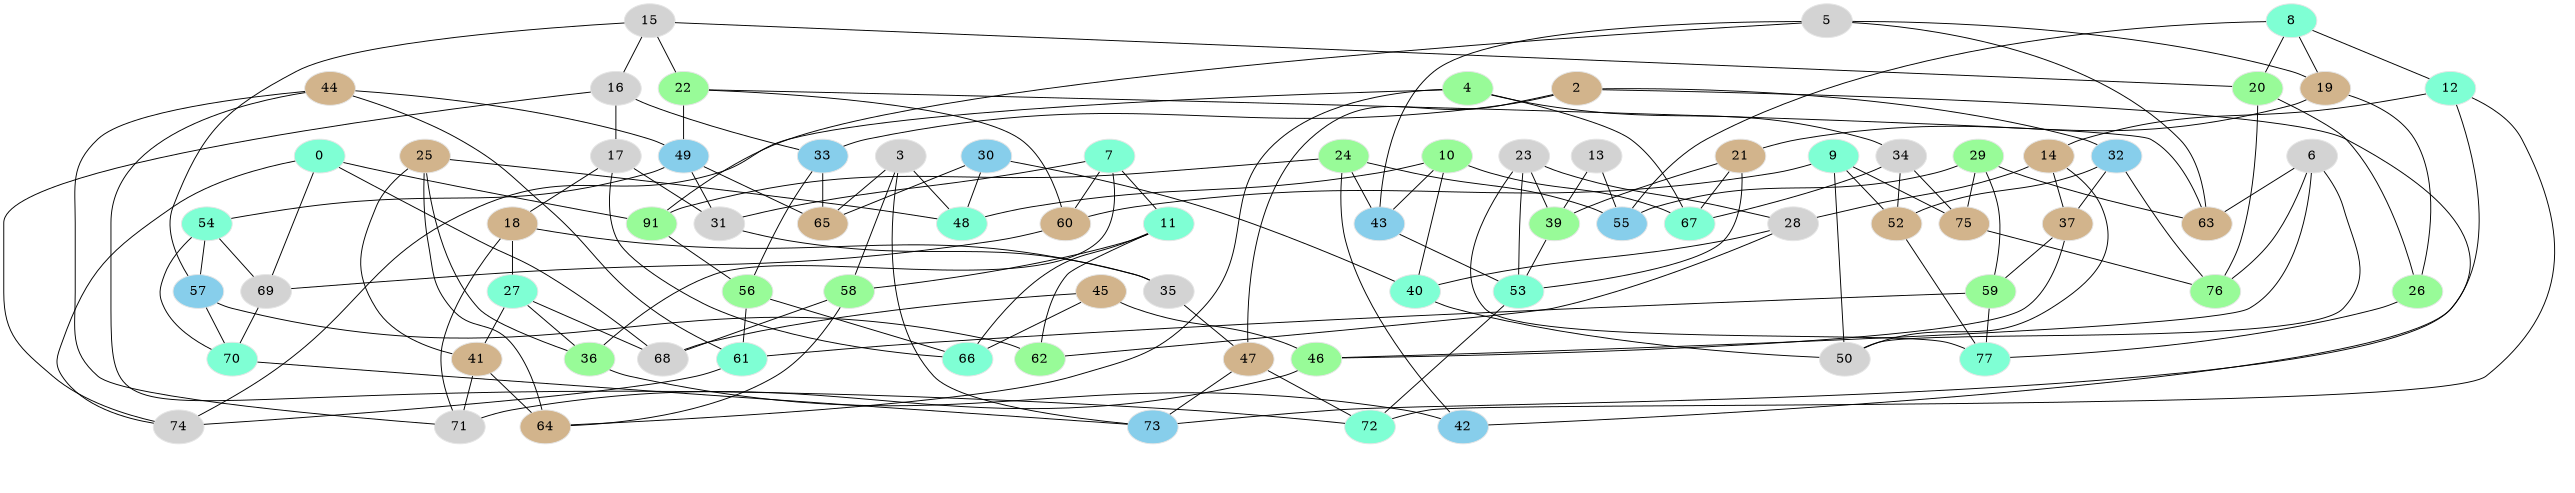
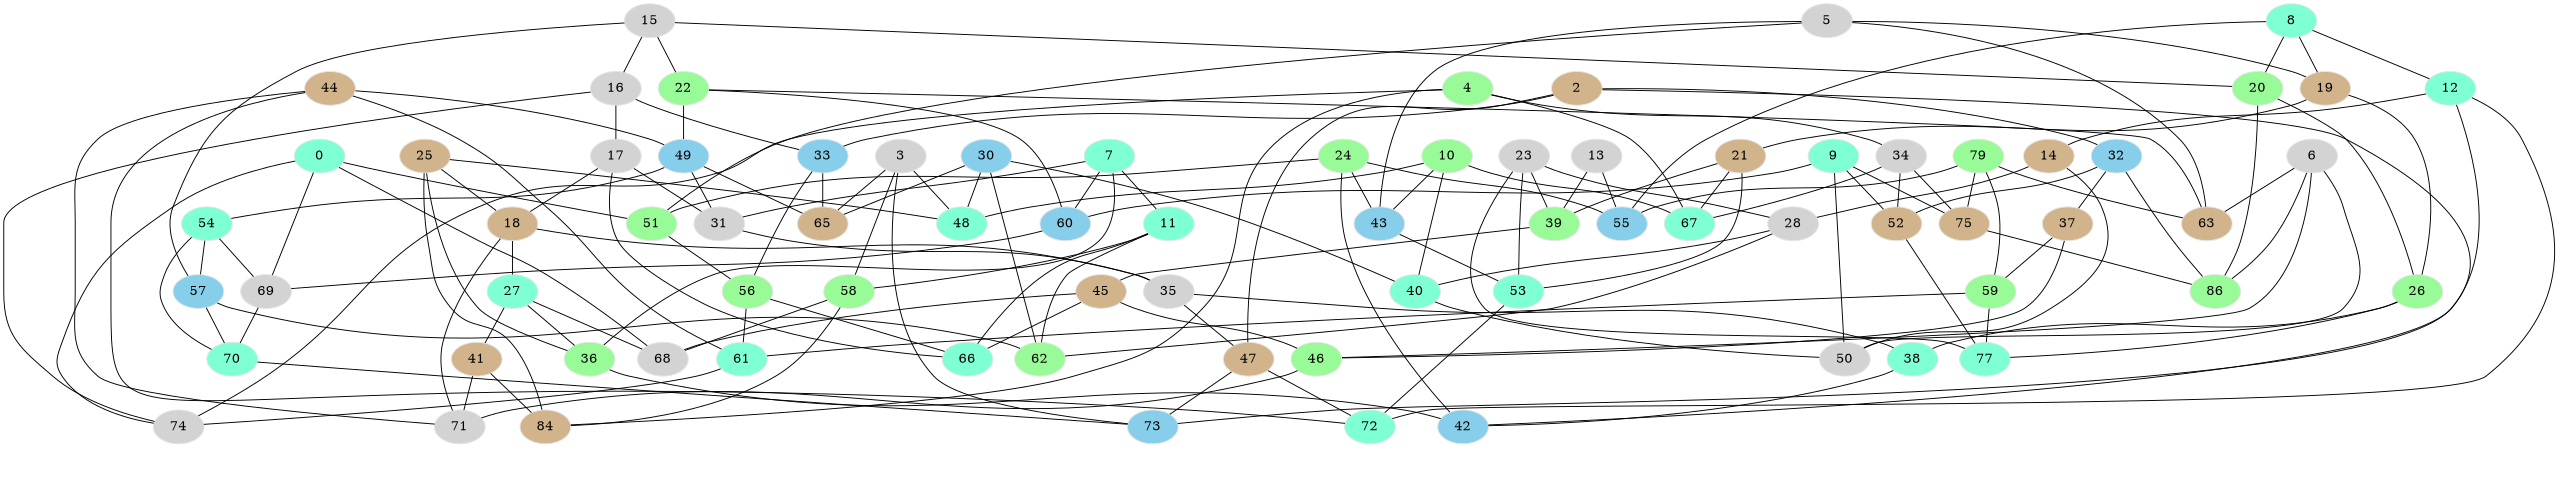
node "29": label "29" -> "79"
edge "14" -- "37": removed
node "91": label "91" -> "51"
node "60": fillcolor tan -> skyblue
edge "30" -- "62": added
edge "39" -- "53": now "39" -- "45"
edge "25" -- "41": now "25" -- "18"
node "76": label "76" -> "86"
node "38": added
node "64": label "64" -> "84"
